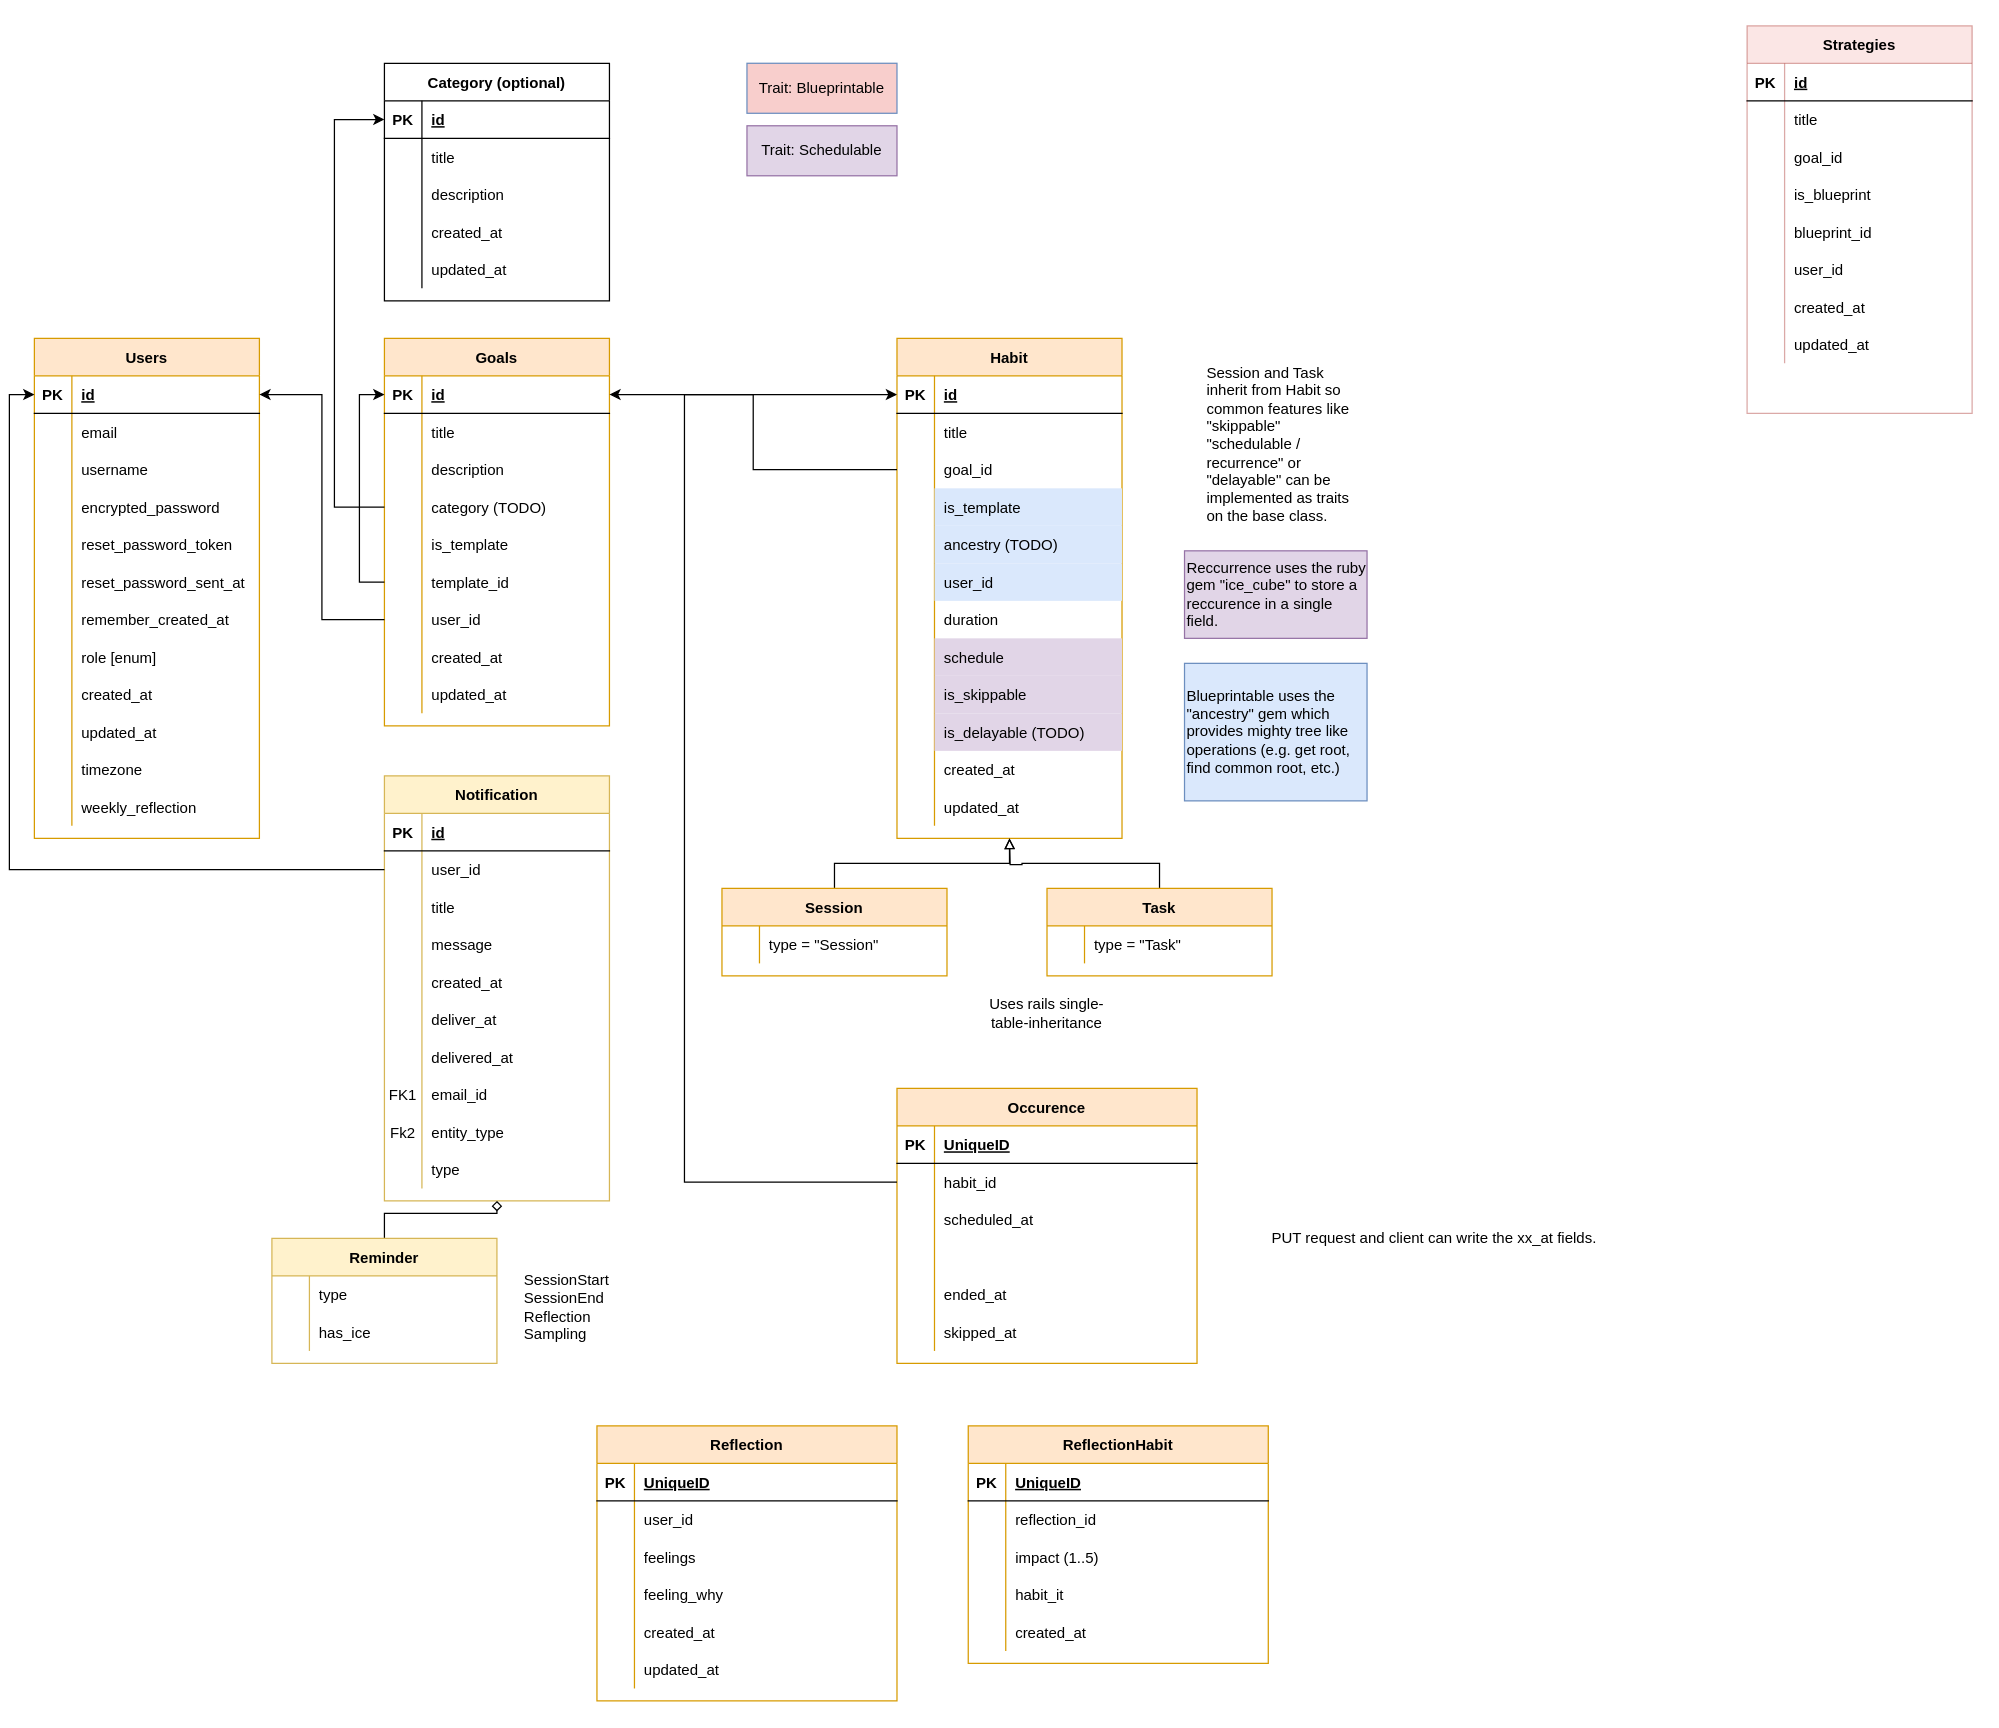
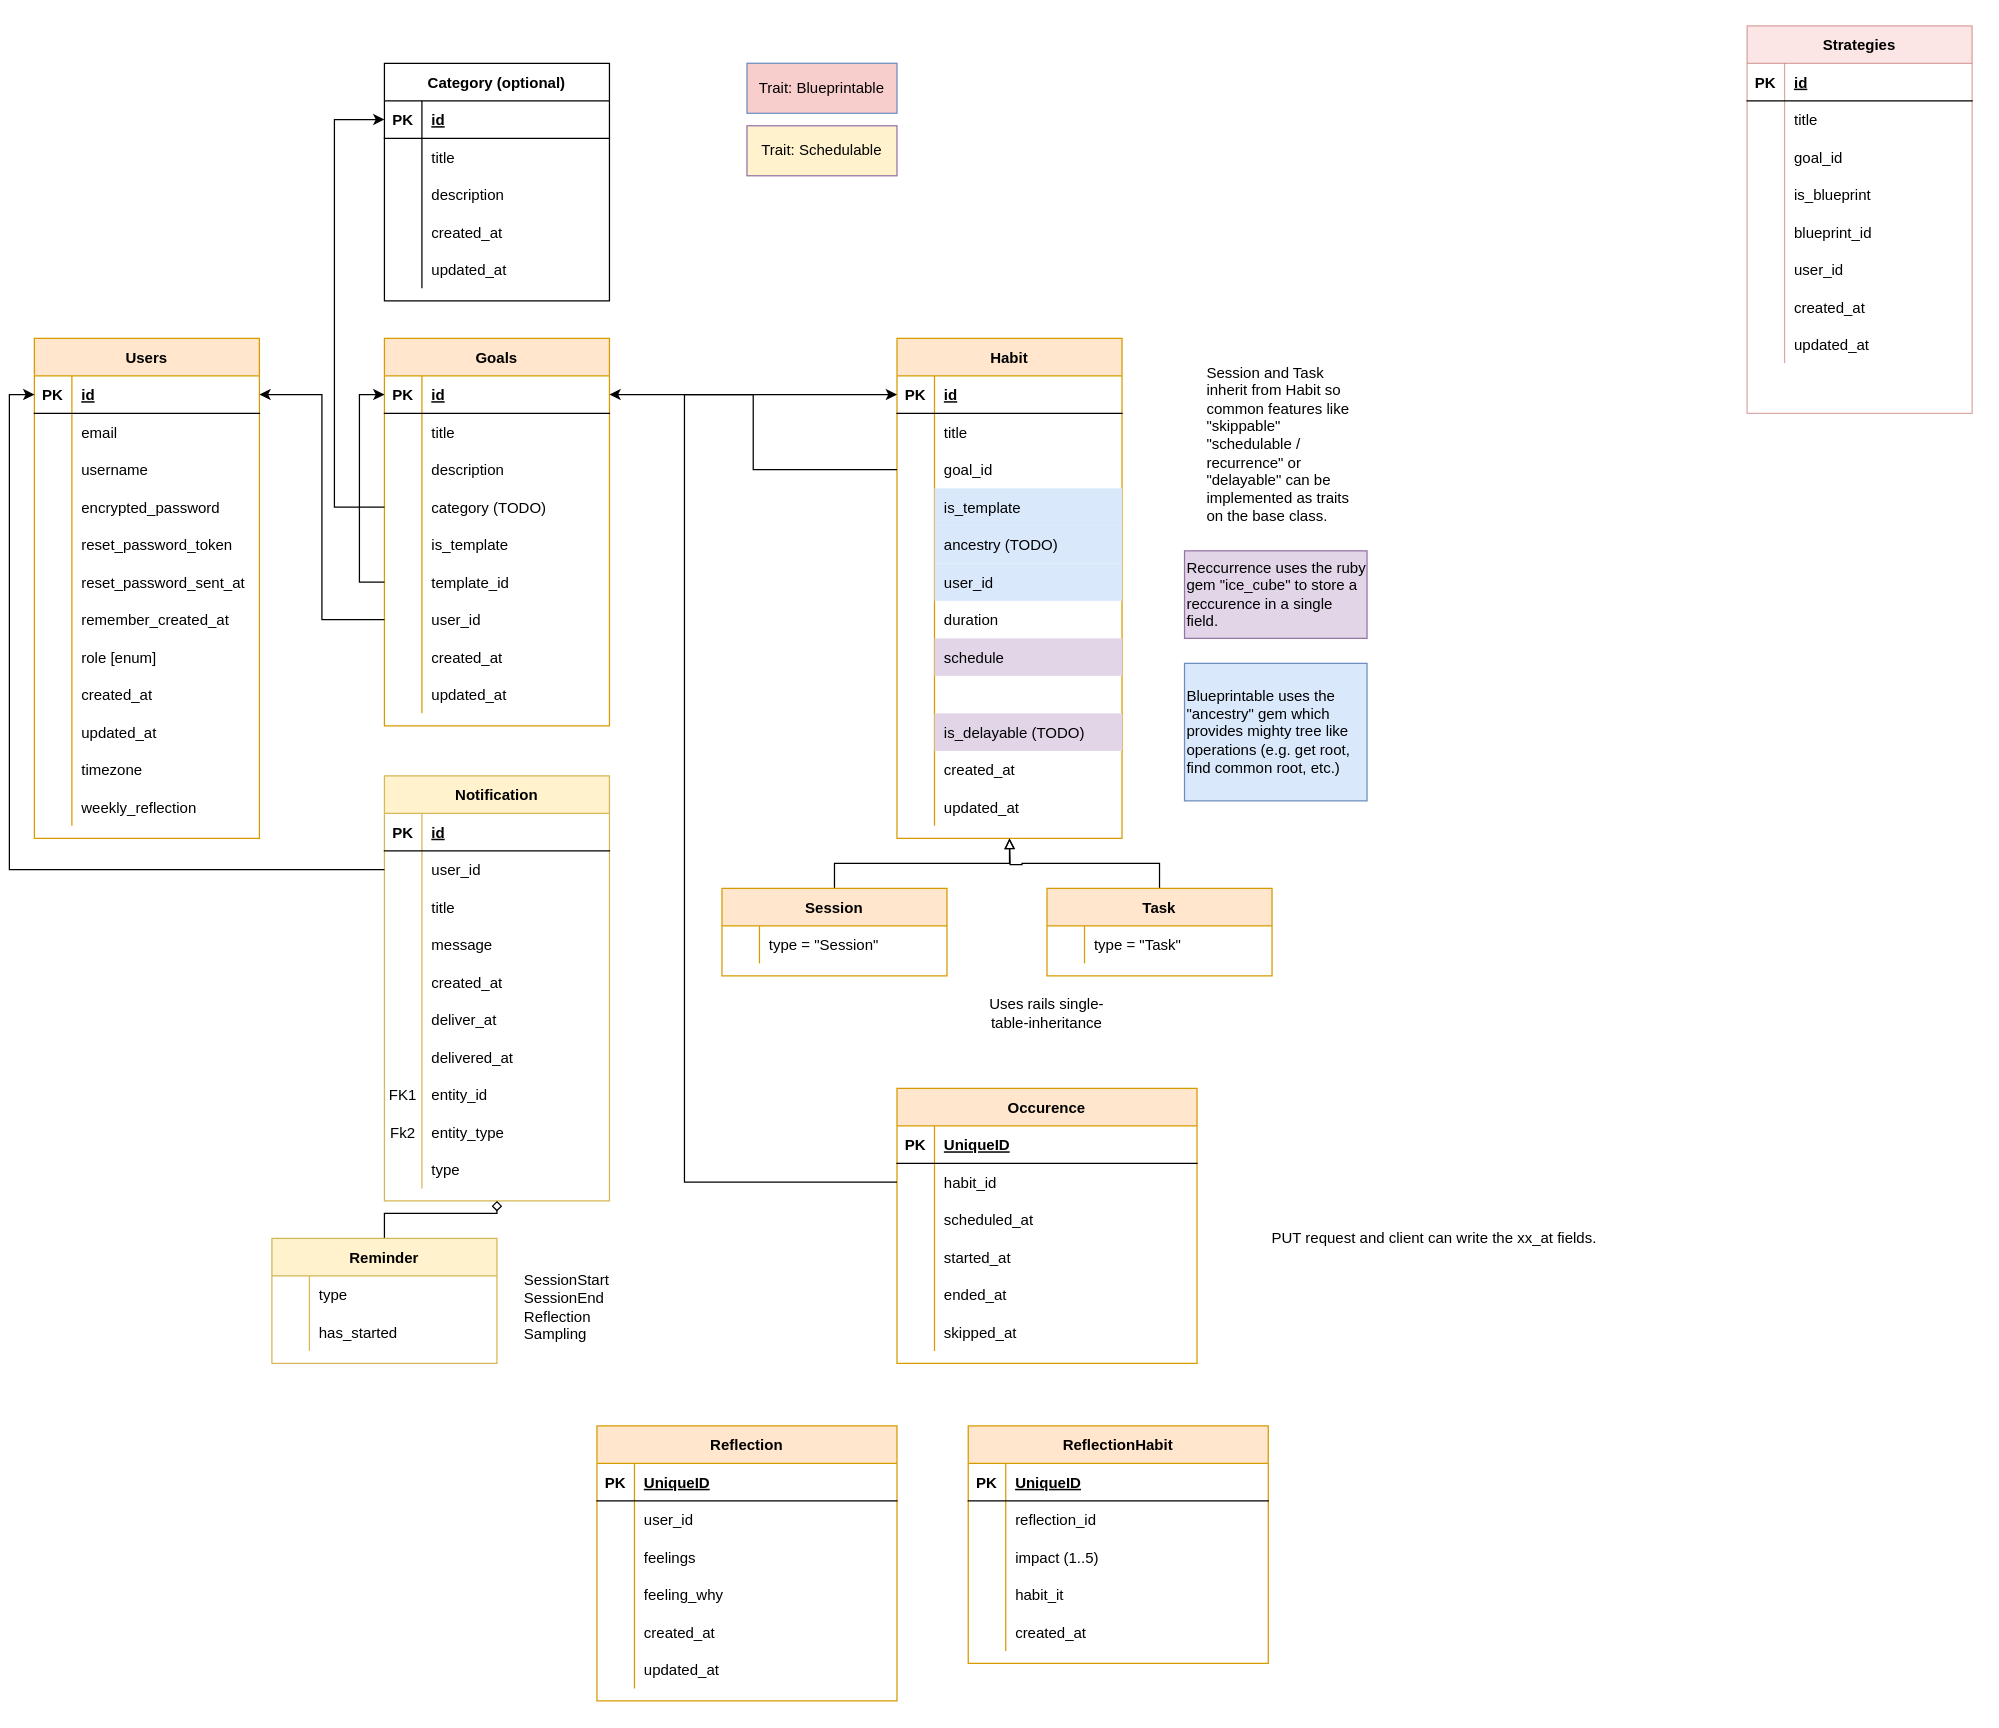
node "Trait: Schedulable": fillcolor #e1d5e7 -> #fff2cc
node "is_skippable": removed
node "email_id": label "email_id" -> "entity_id"
node "started_at": added
node "has_ice": label "has_ice" -> "has_started"
